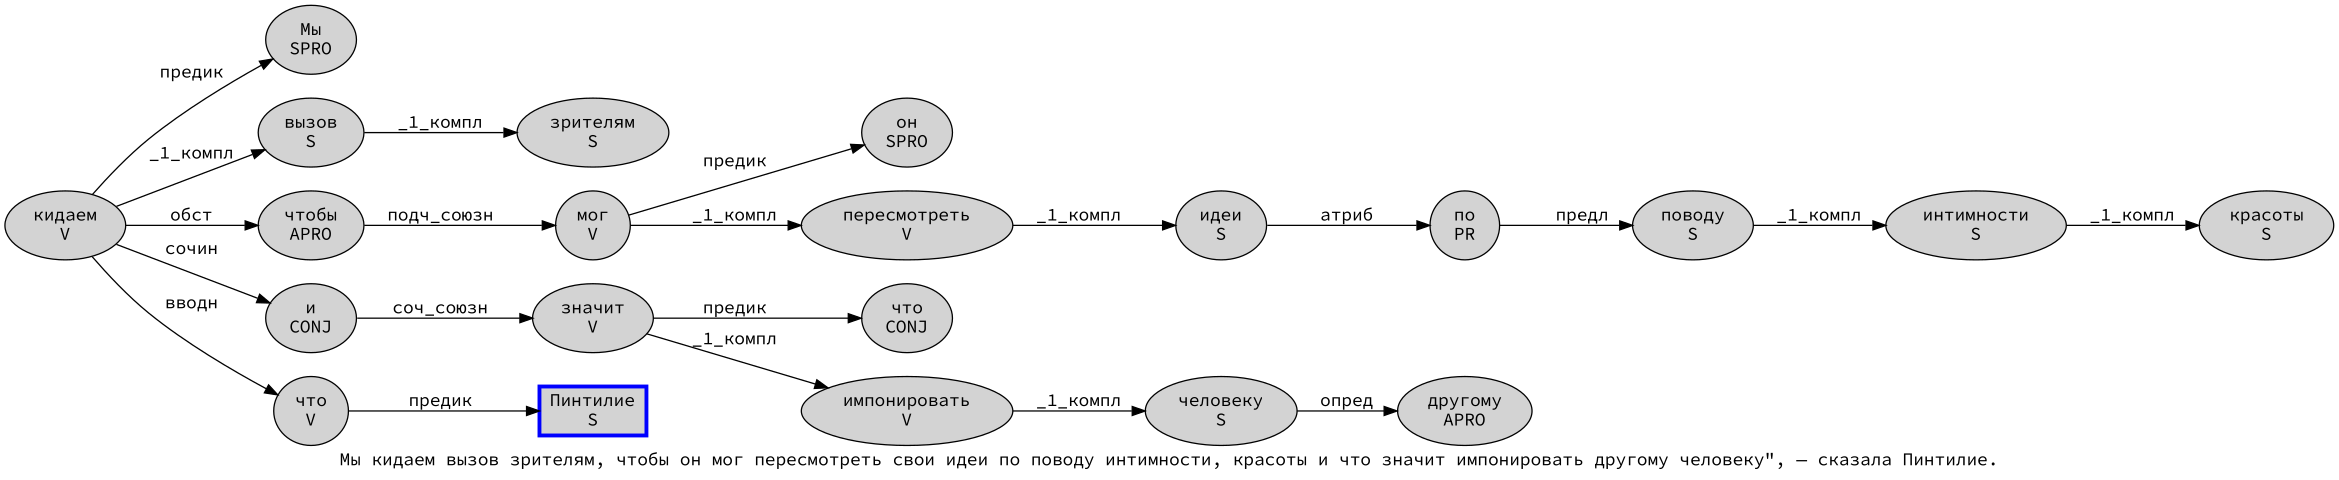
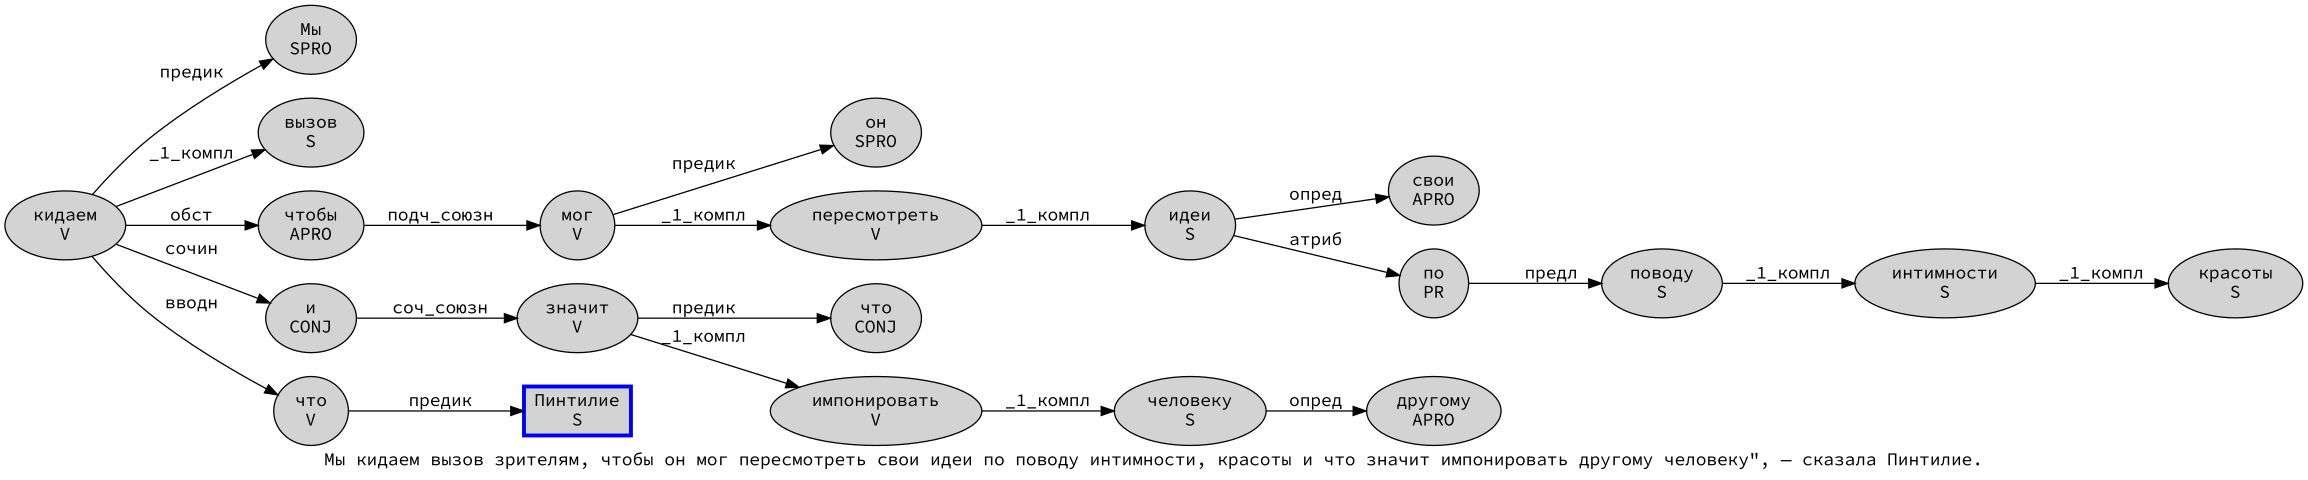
node "зрителям S": removed
node "свои APRO": added
